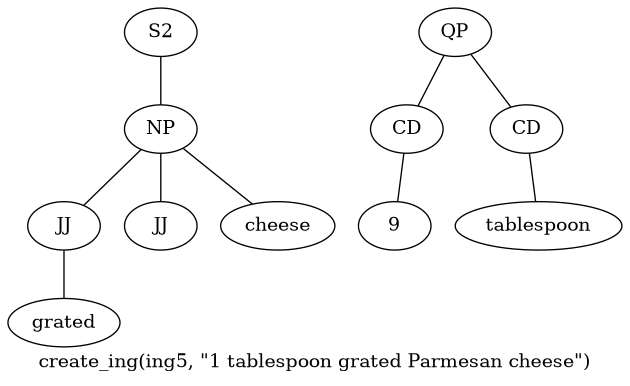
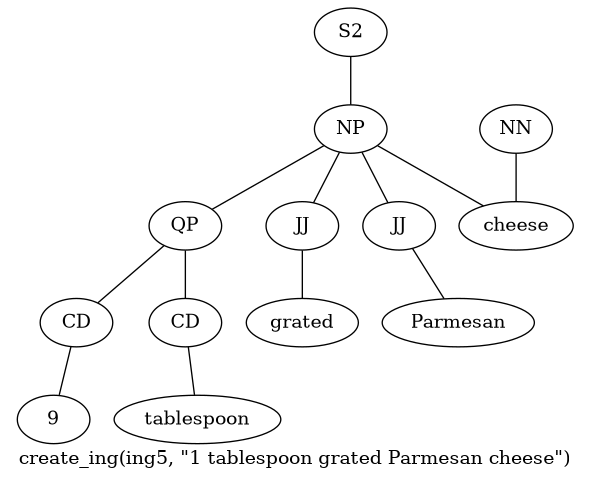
node "NN": added
edge "NP" -- "QP": added
node "Parmesan": added
